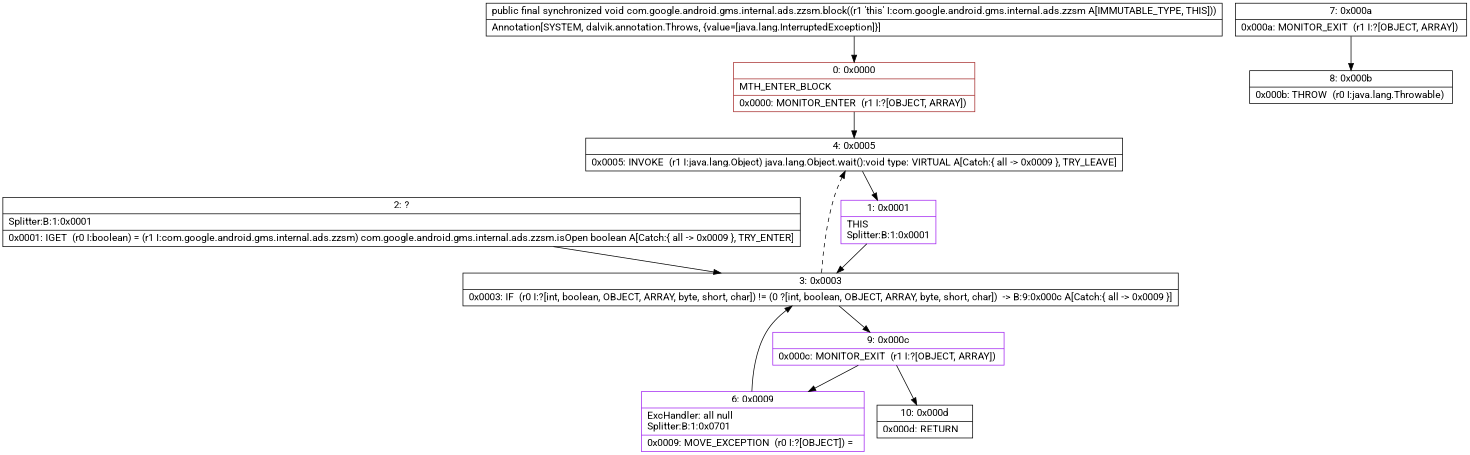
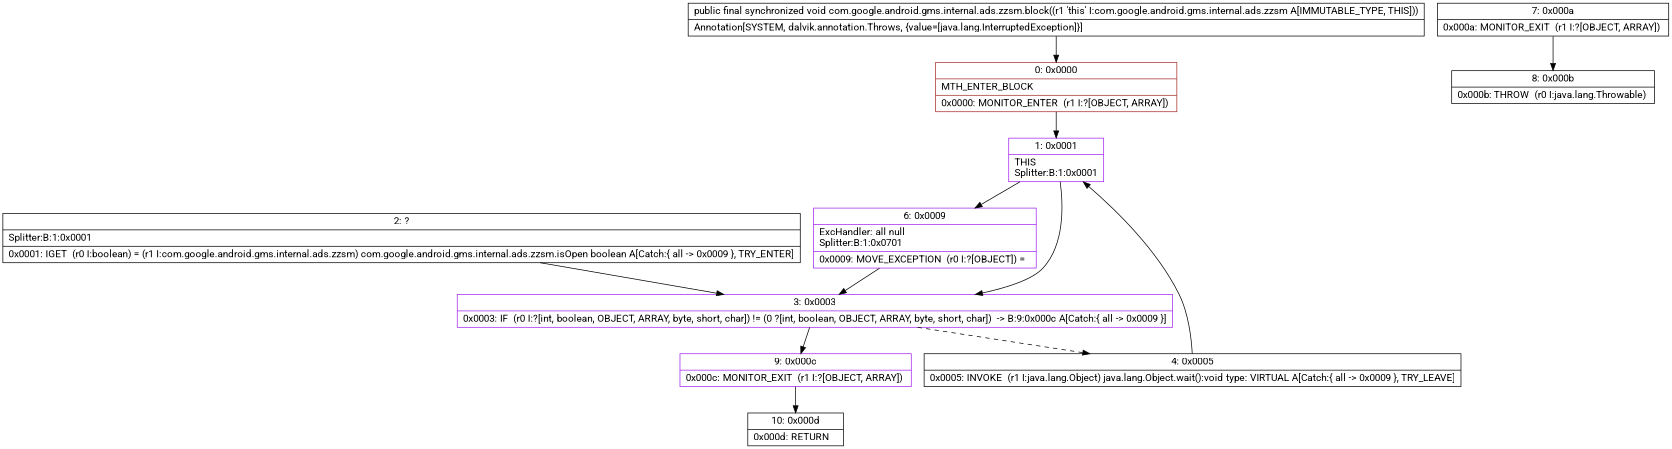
edge "0: 0x0000" -> "4: 0x0005": now "0: 0x0000" -> "1: 0x0001"
node "3: 0x0003": color black -> purple
edge "9: 0x000c" -> "6: 0x0009": now "1: 0x0001" -> "6: 0x0009"
